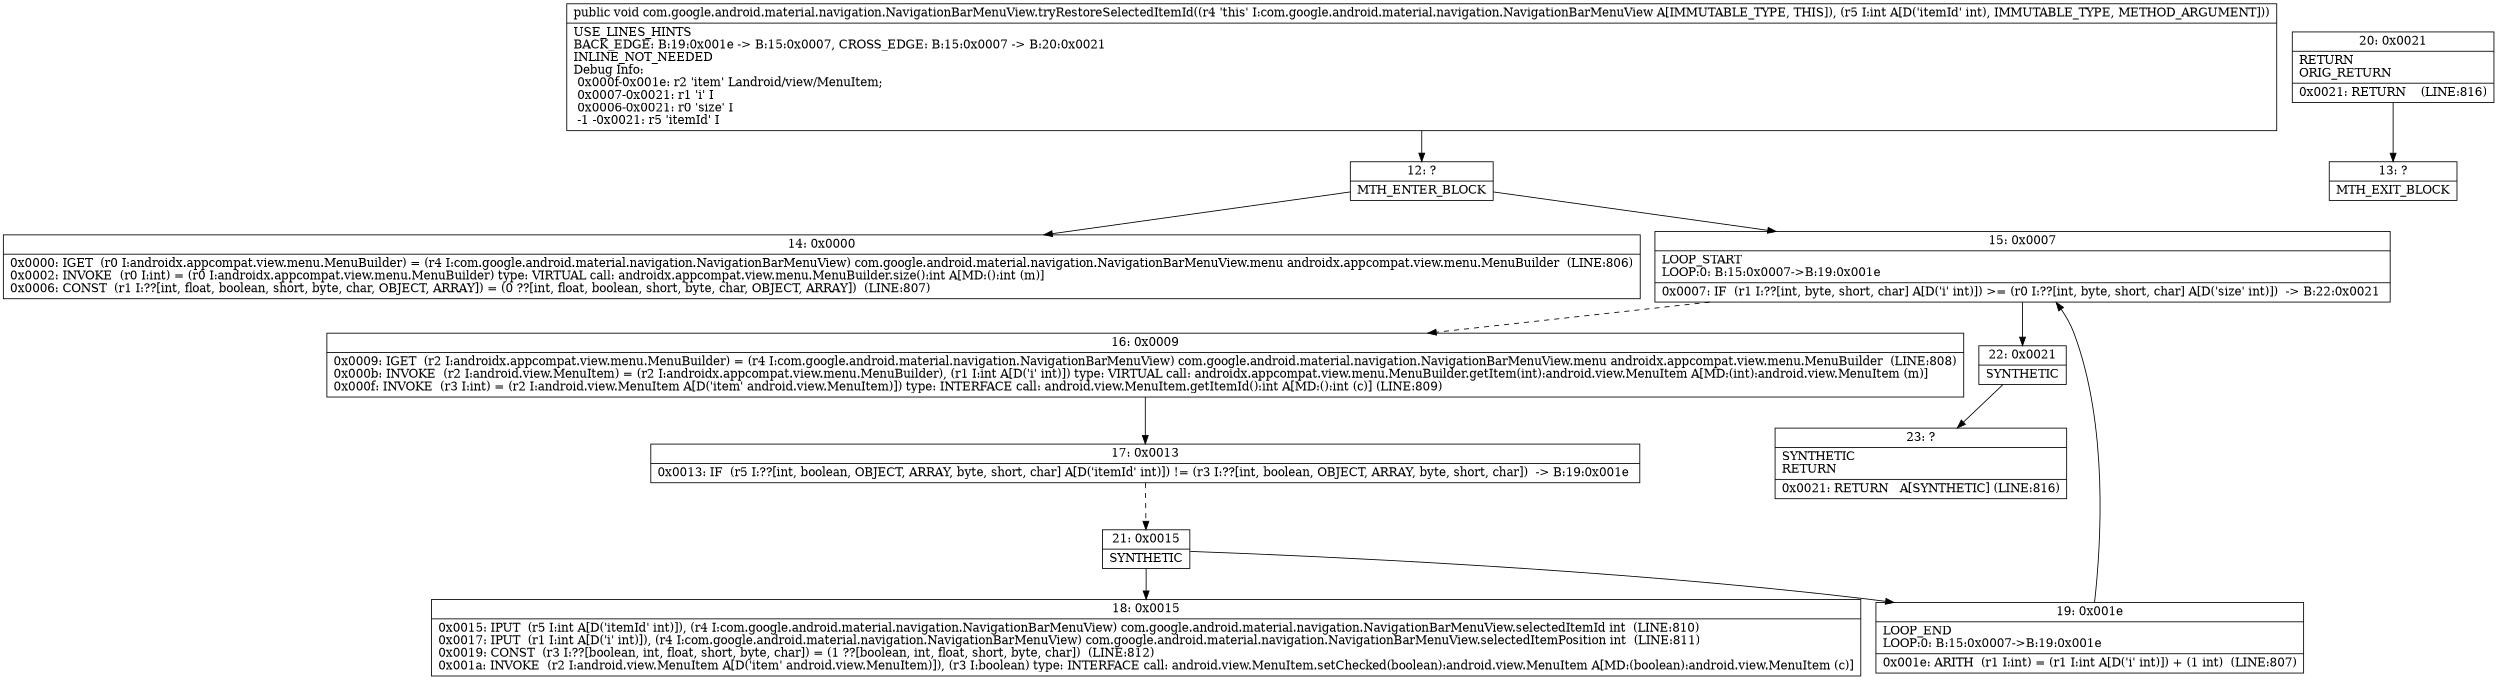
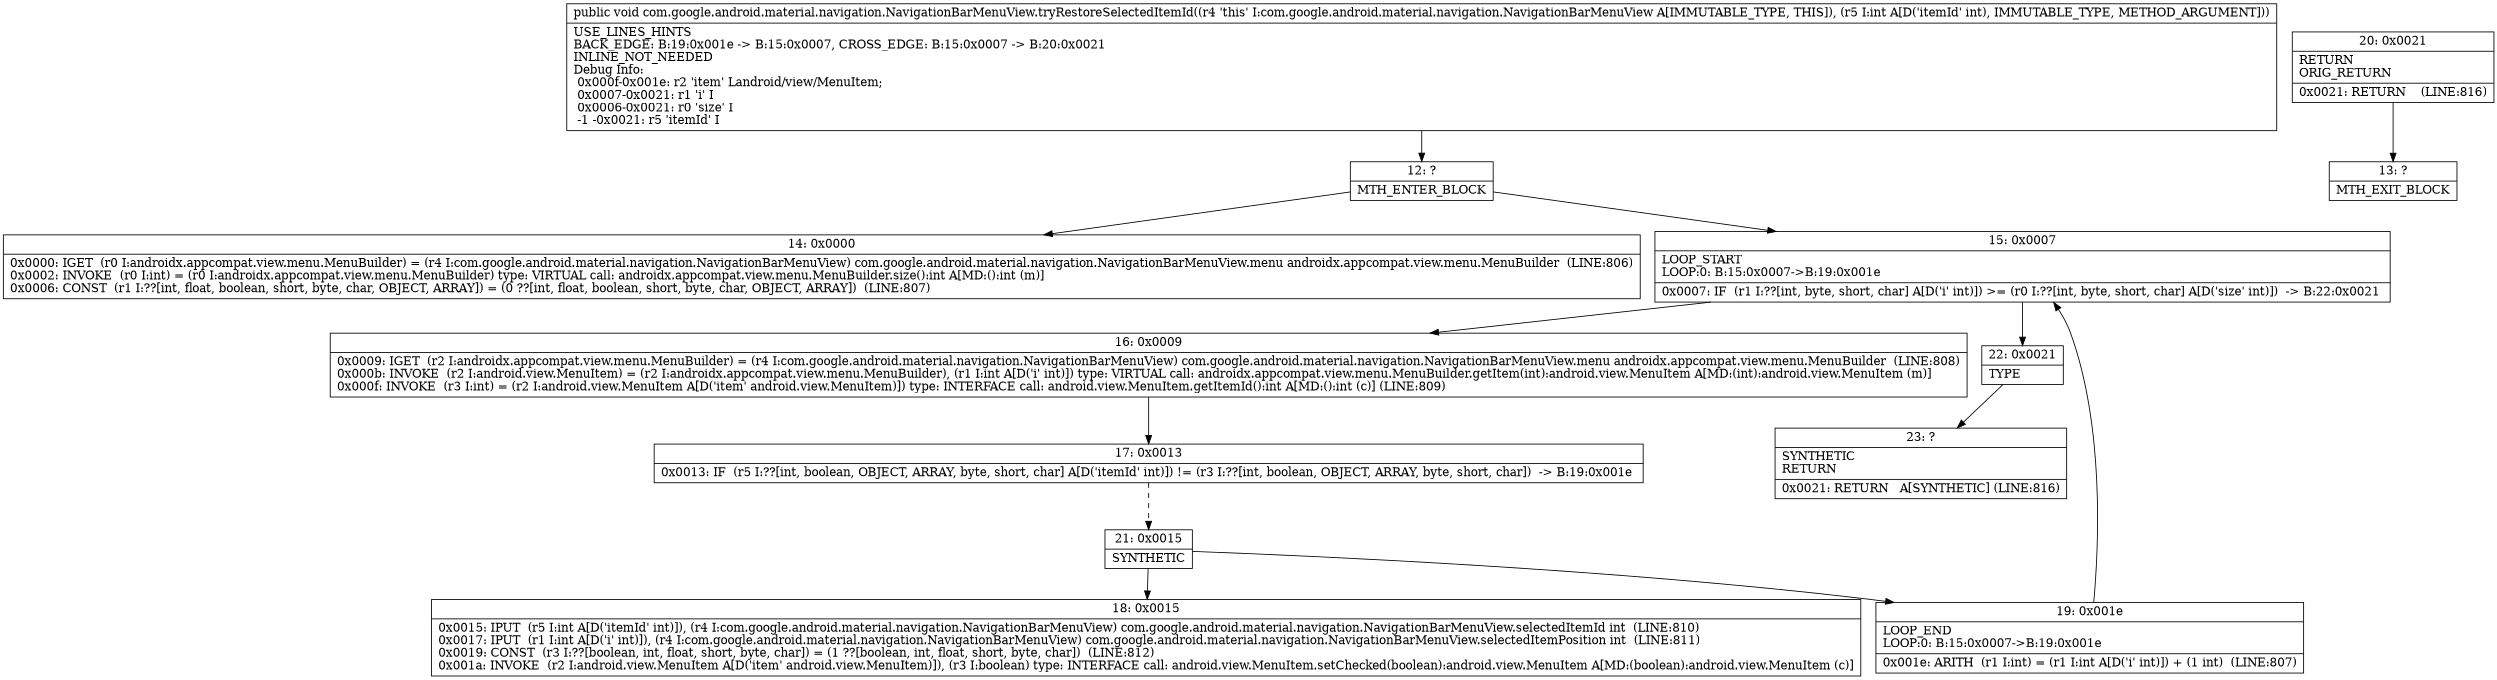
edge "15: 0x0007" -> "16: 0x0009": style dashed -> solid
node "22: 0x0021": text "SYNTHETIC" -> "TYPE"
